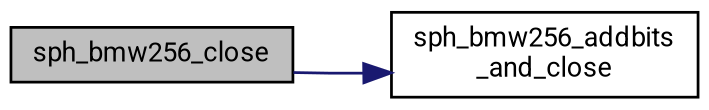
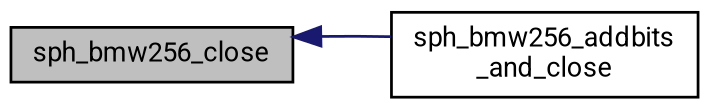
edge "sph_bmw256_close" -> "sph_bmw256_addbits _and_close": reversed
